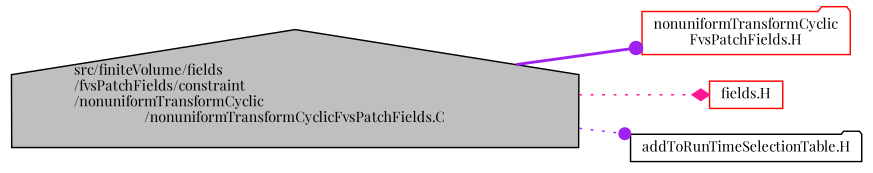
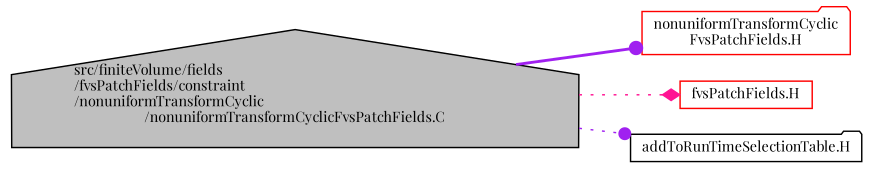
node "fields.H": label "fields.H" -> "fvsPatchFields.H"
